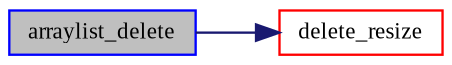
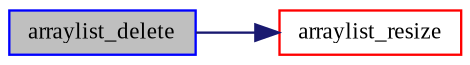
node "delete_resize": label "delete_resize" -> "arraylist_resize"
